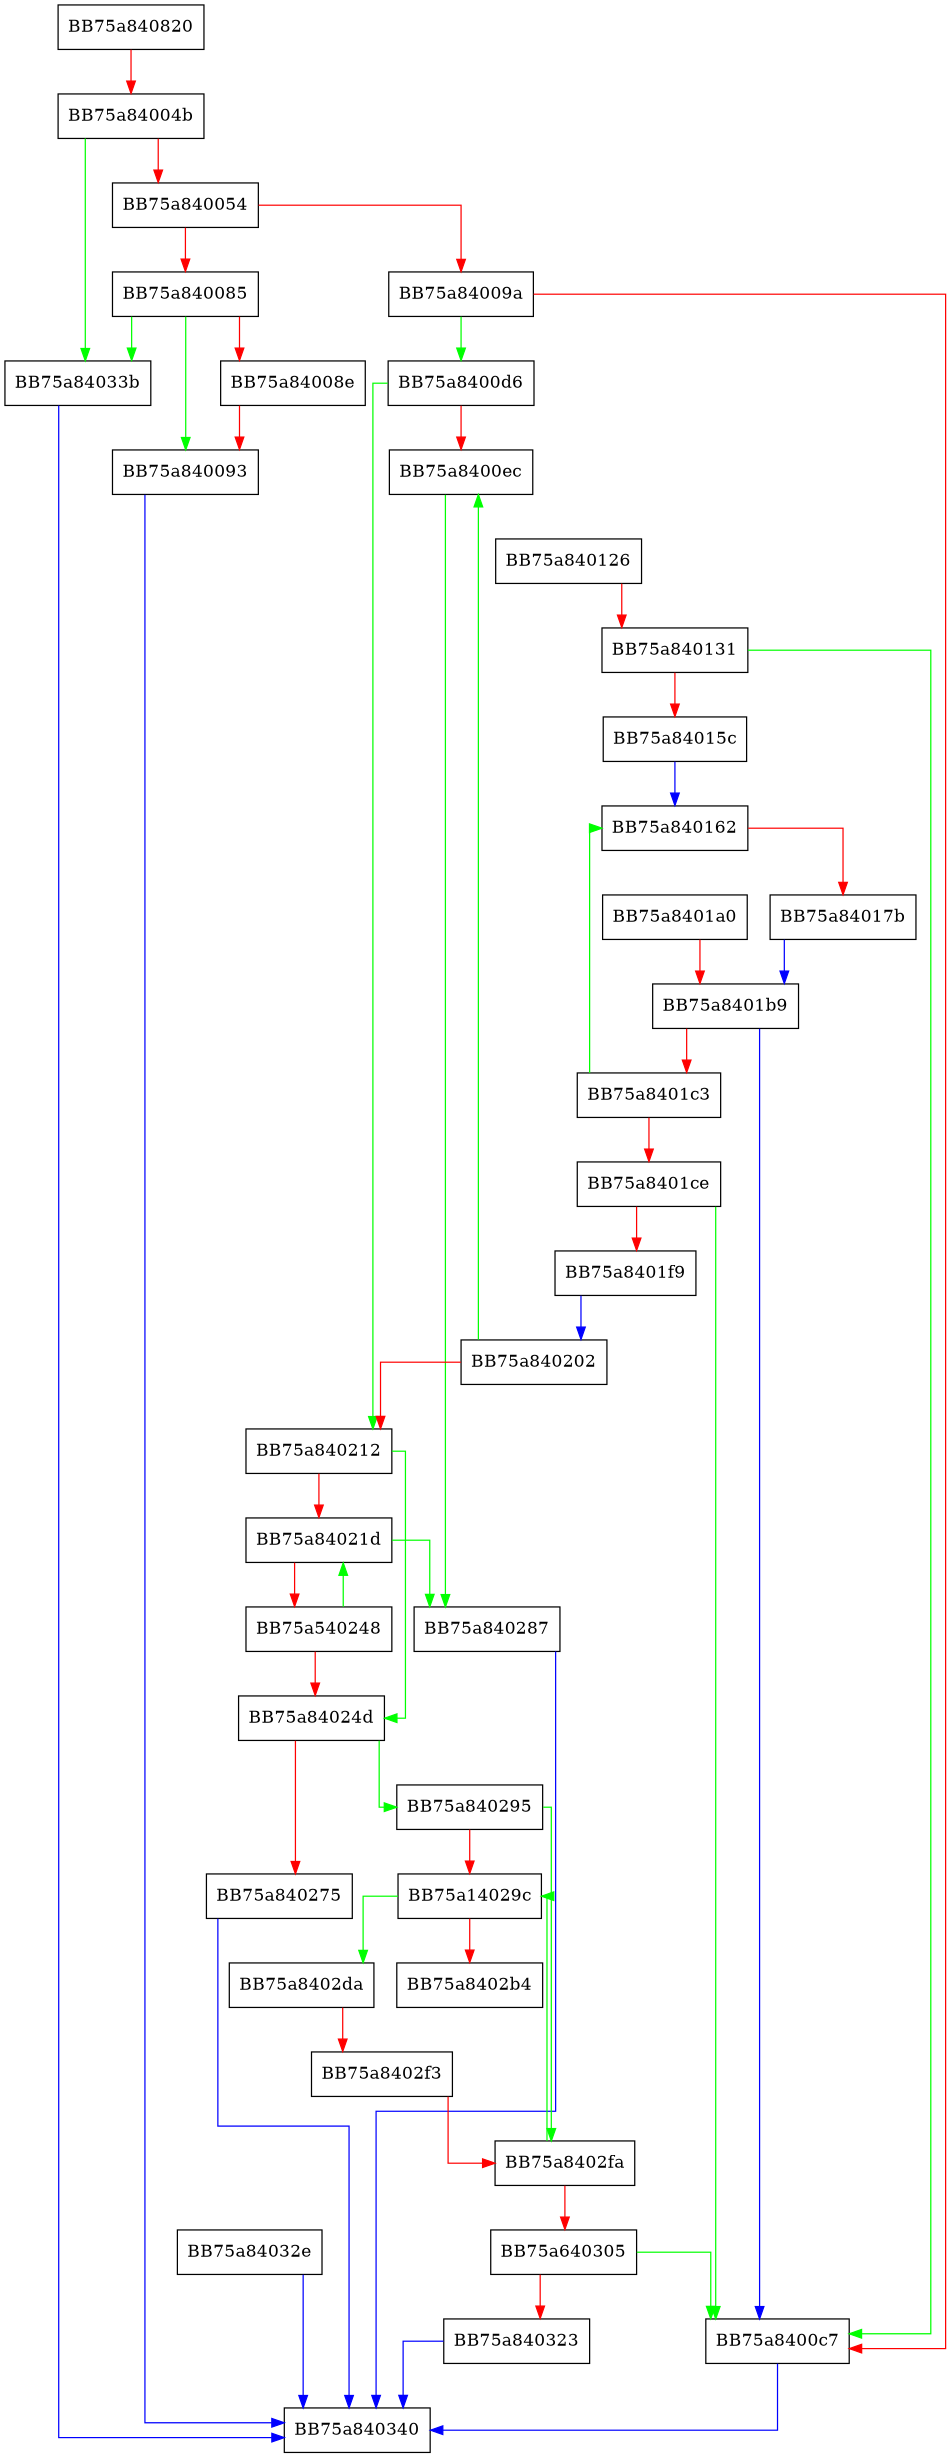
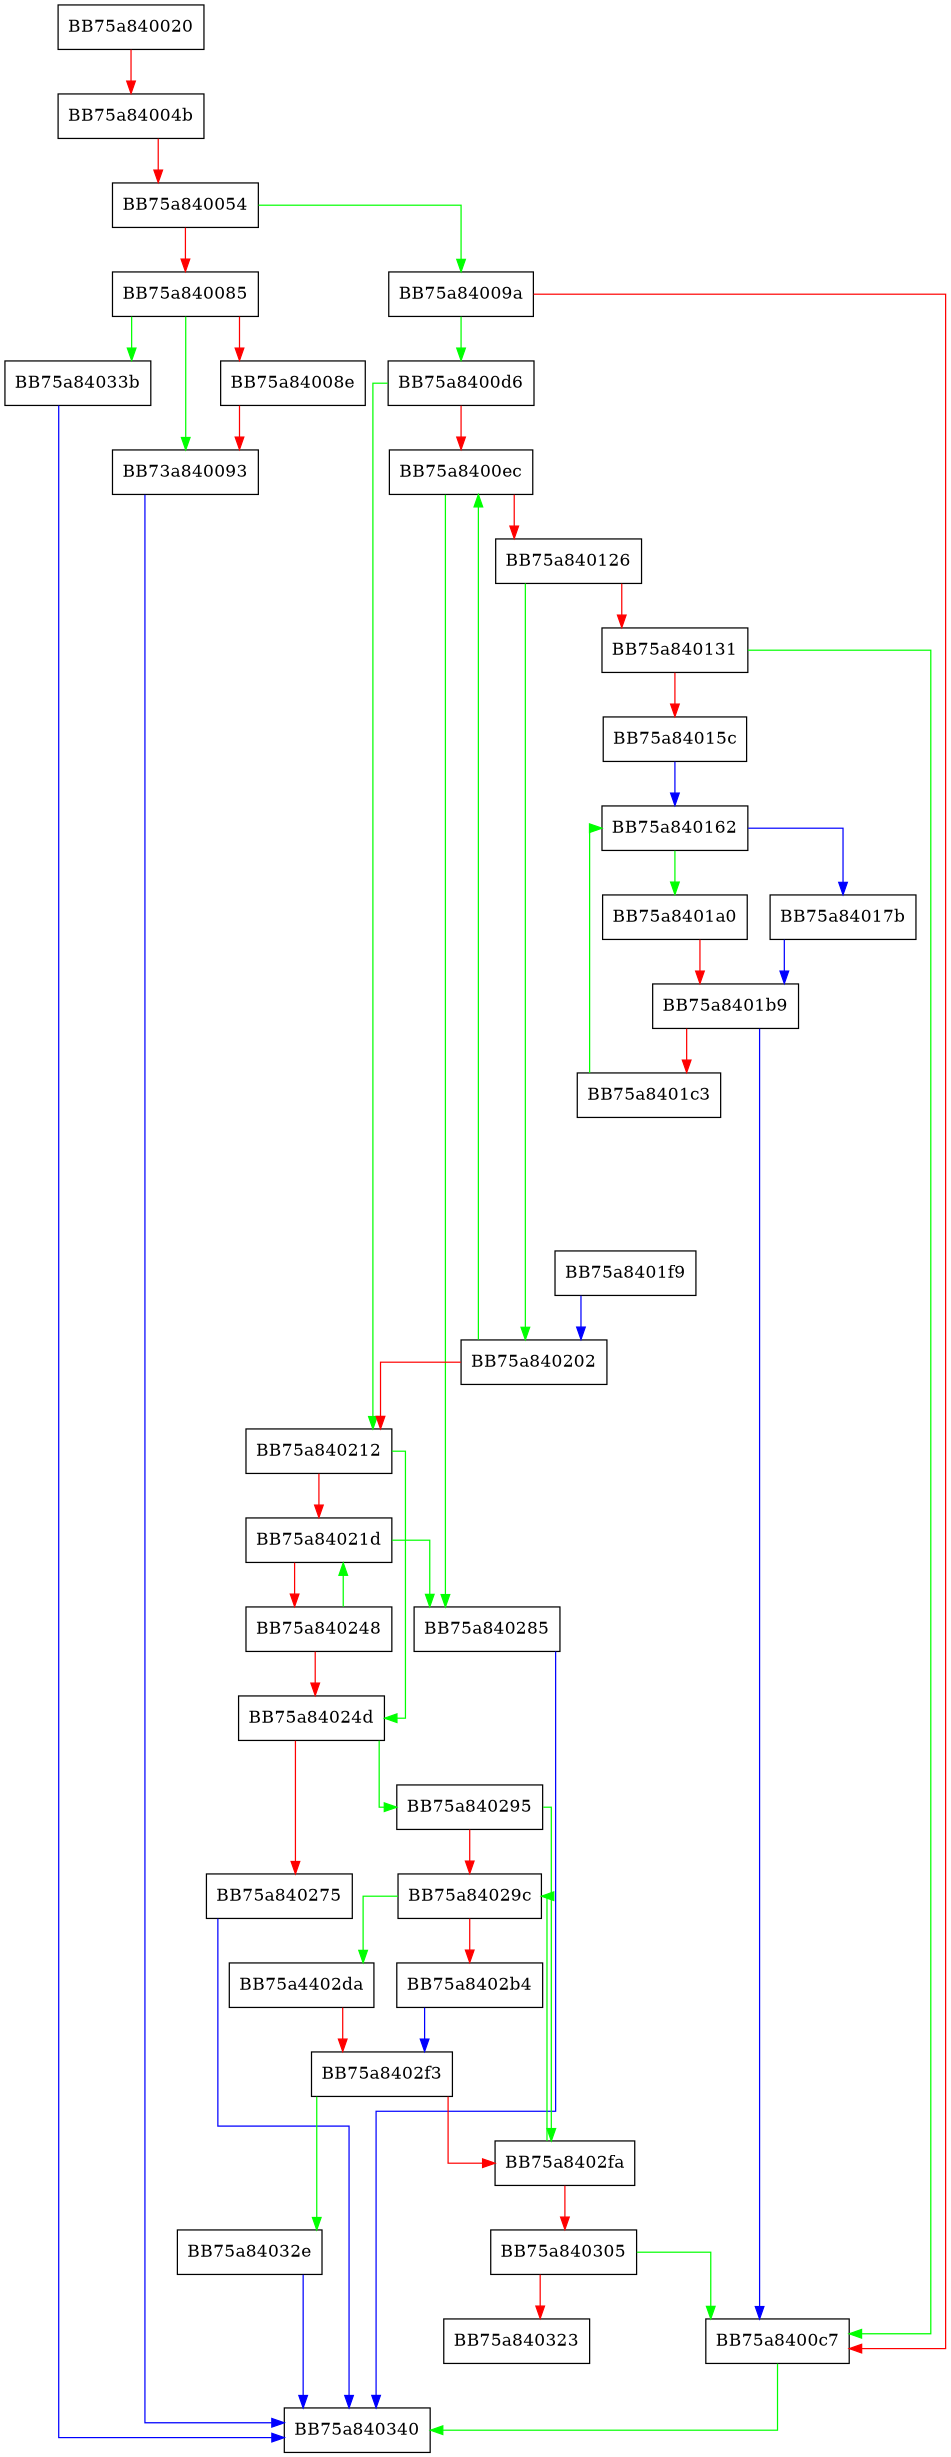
node "BB75a840820": label "BB75a840820" -> "BB75a840020"
edge "BB75a840054" -> "BB75a84009a": color red -> green
edge "BB75a84004b" -> "BB75a84033b": removed
node "BB75a840093": label "BB75a840093" -> "BB73a840093"
edge "BB75a8400ec" -> "BB75a840126": added
edge "BB75a840162" -> "BB75a84017b": color red -> blue
edge "BB75a840162" -> "BB75a8401a0": added
edge "BB75a840126" -> "BB75a840202": added
node "BB75a8401ce": removed
node "BB75a540248": label "BB75a540248" -> "BB75a840248"
node "BB75a840287": label "BB75a840287" -> "BB75a840285"
node "BB75a14029c": label "BB75a14029c" -> "BB75a84029c"
node "BB75a8402da": label "BB75a8402da" -> "BB75a4402da"
edge "BB75a8402b4" -> "BB75a8402f3": added
edge "BB75a8402f3" -> "BB75a84032e": added
node "BB75a640305": label "BB75a640305" -> "BB75a840305"
edge "BB75a840323" -> "BB75a840340": removed
edge "BB75a8400c7" -> "BB75a840340": color blue -> green
